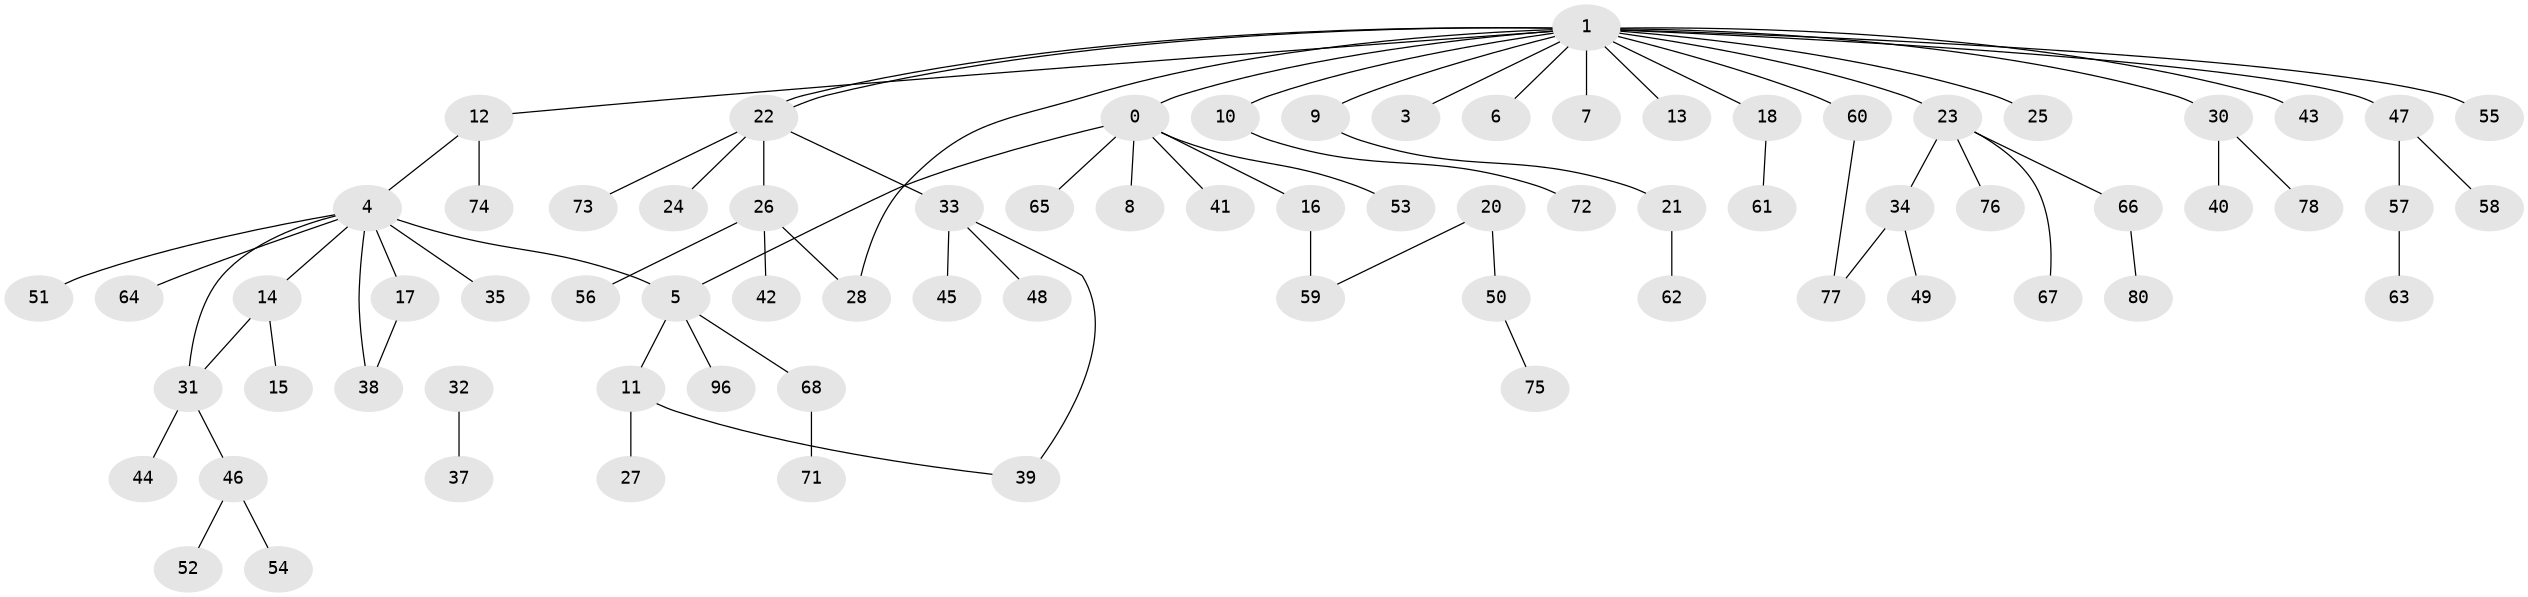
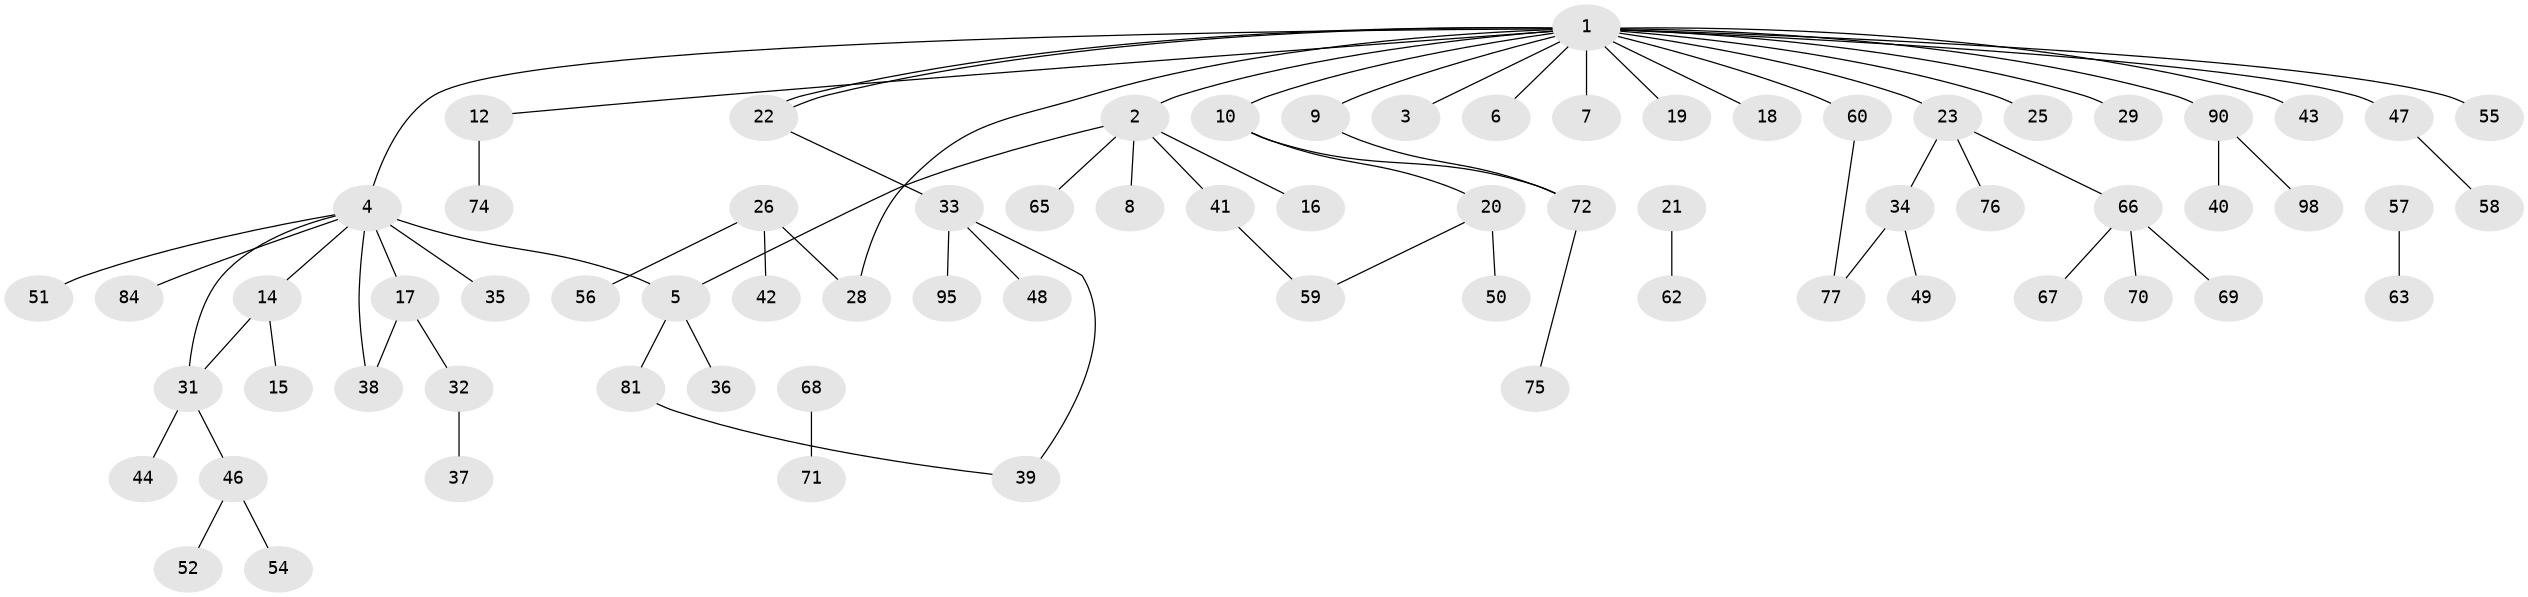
node "0": label "0" -> "2"
node "13": label "13" -> "19"
node "29": added
node "30": label "30" -> "90"
edge "12" -- "4": now "1" -- "4"
edge "22" -- "26": removed
edge "9" -- "21": now "9" -- "72"
edge "47" -- "57": removed
edge "10" -- "20": added
edge "23" -- "67": now "66" -- "67"
node "73": removed
node "24": removed
node "53": removed
node "61": removed
node "78": label "78" -> "98"
edge "16" -- "59": now "41" -- "59"
node "64": label "64" -> "84"
node "45": label "45" -> "95"
node "80": label "80" -> "70"
node "69": added
edge "17" -- "32": added
edge "5" -- "68": removed
edge "50" -- "75": now "72" -- "75"
node "11": label "11" -> "81"
node "96": label "96" -> "36"
node "27": removed
